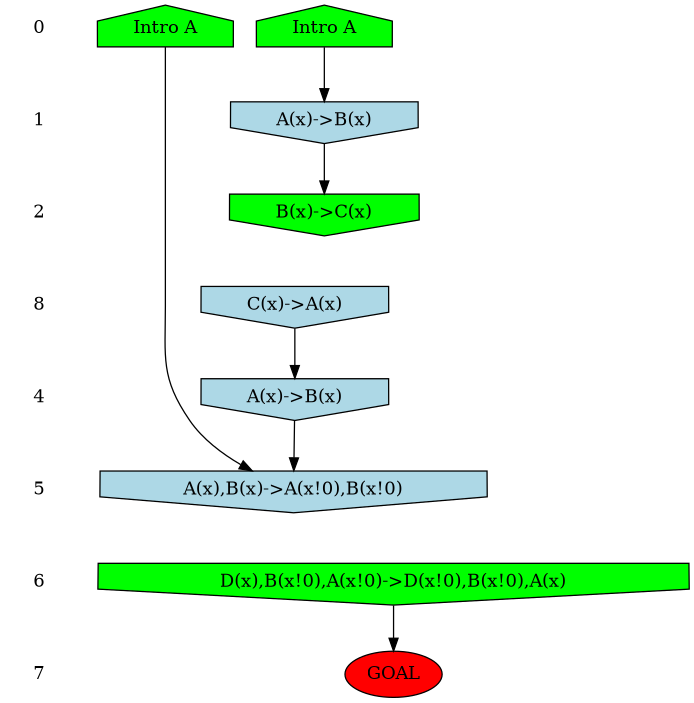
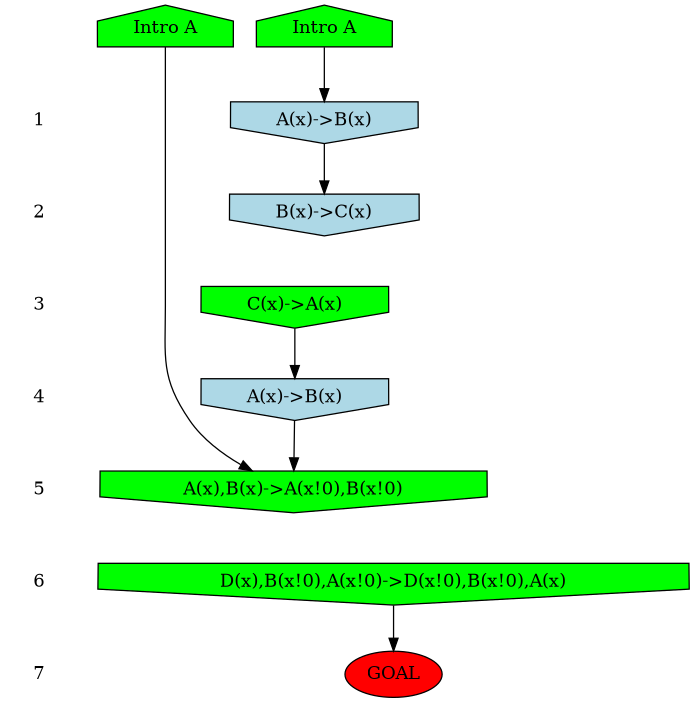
node "0": removed
node "B(x)->C(x)": fillcolor green -> lightblue
node "8": label "8" -> "3"
node "C(x)->A(x)": fillcolor lightblue -> green
node "A(x),B(x)->A(x!0),B(x!0)": fillcolor lightblue -> green
